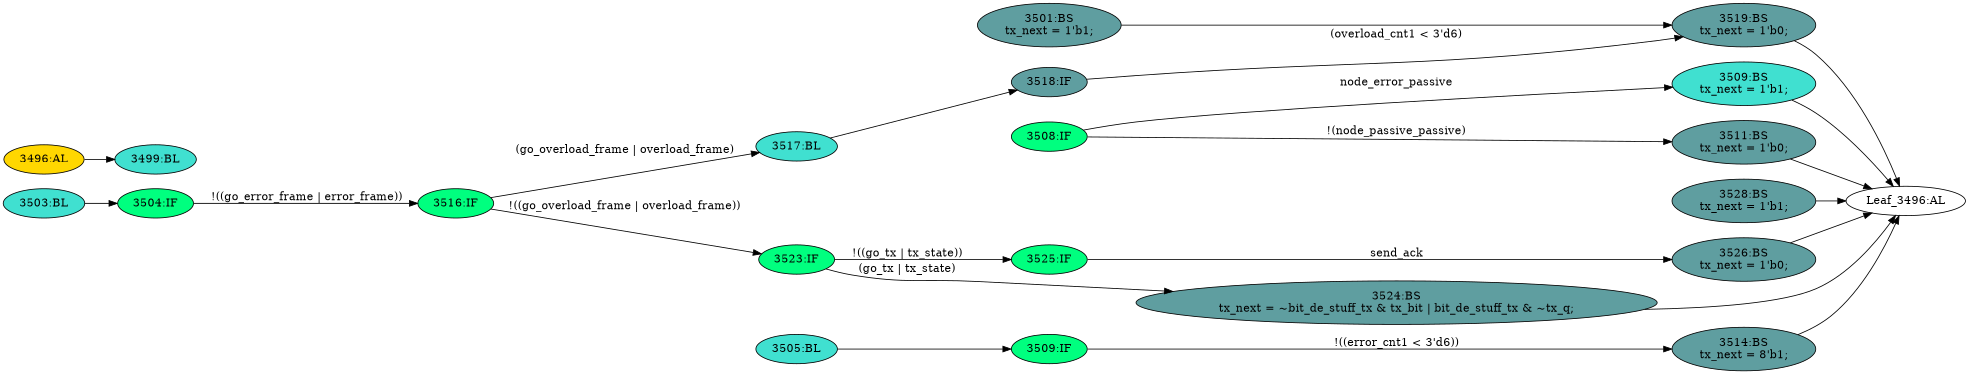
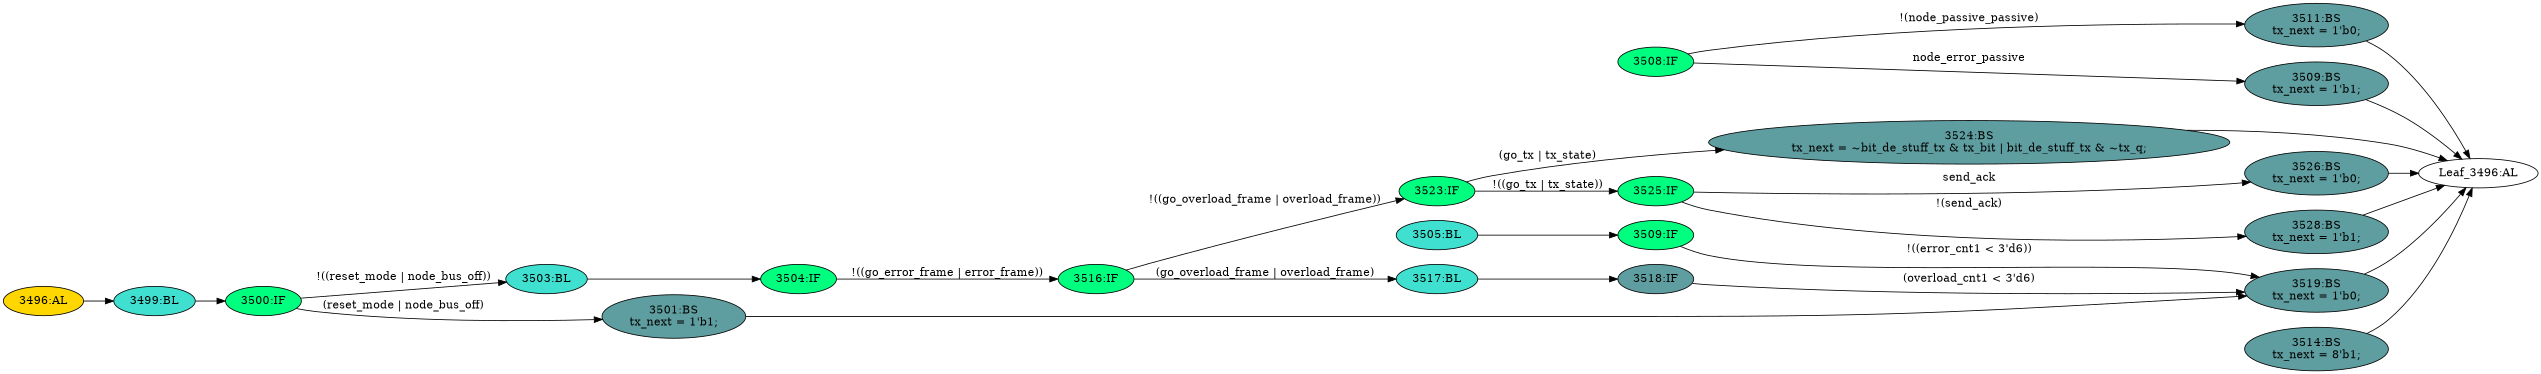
node "3509:BS tx_next = 1'b1;": fillcolor turquoise -> cadetblue
edge "3525:IF" -> "3528:BS tx_next = 1'b1;": added, label "!(send_ack)"
node "3500:IF": added
edge "3509:IF" -> "3514:BS tx_next = 8'b1;": now "3509:IF" -> "3519:BS tx_next = 1'b0;"
